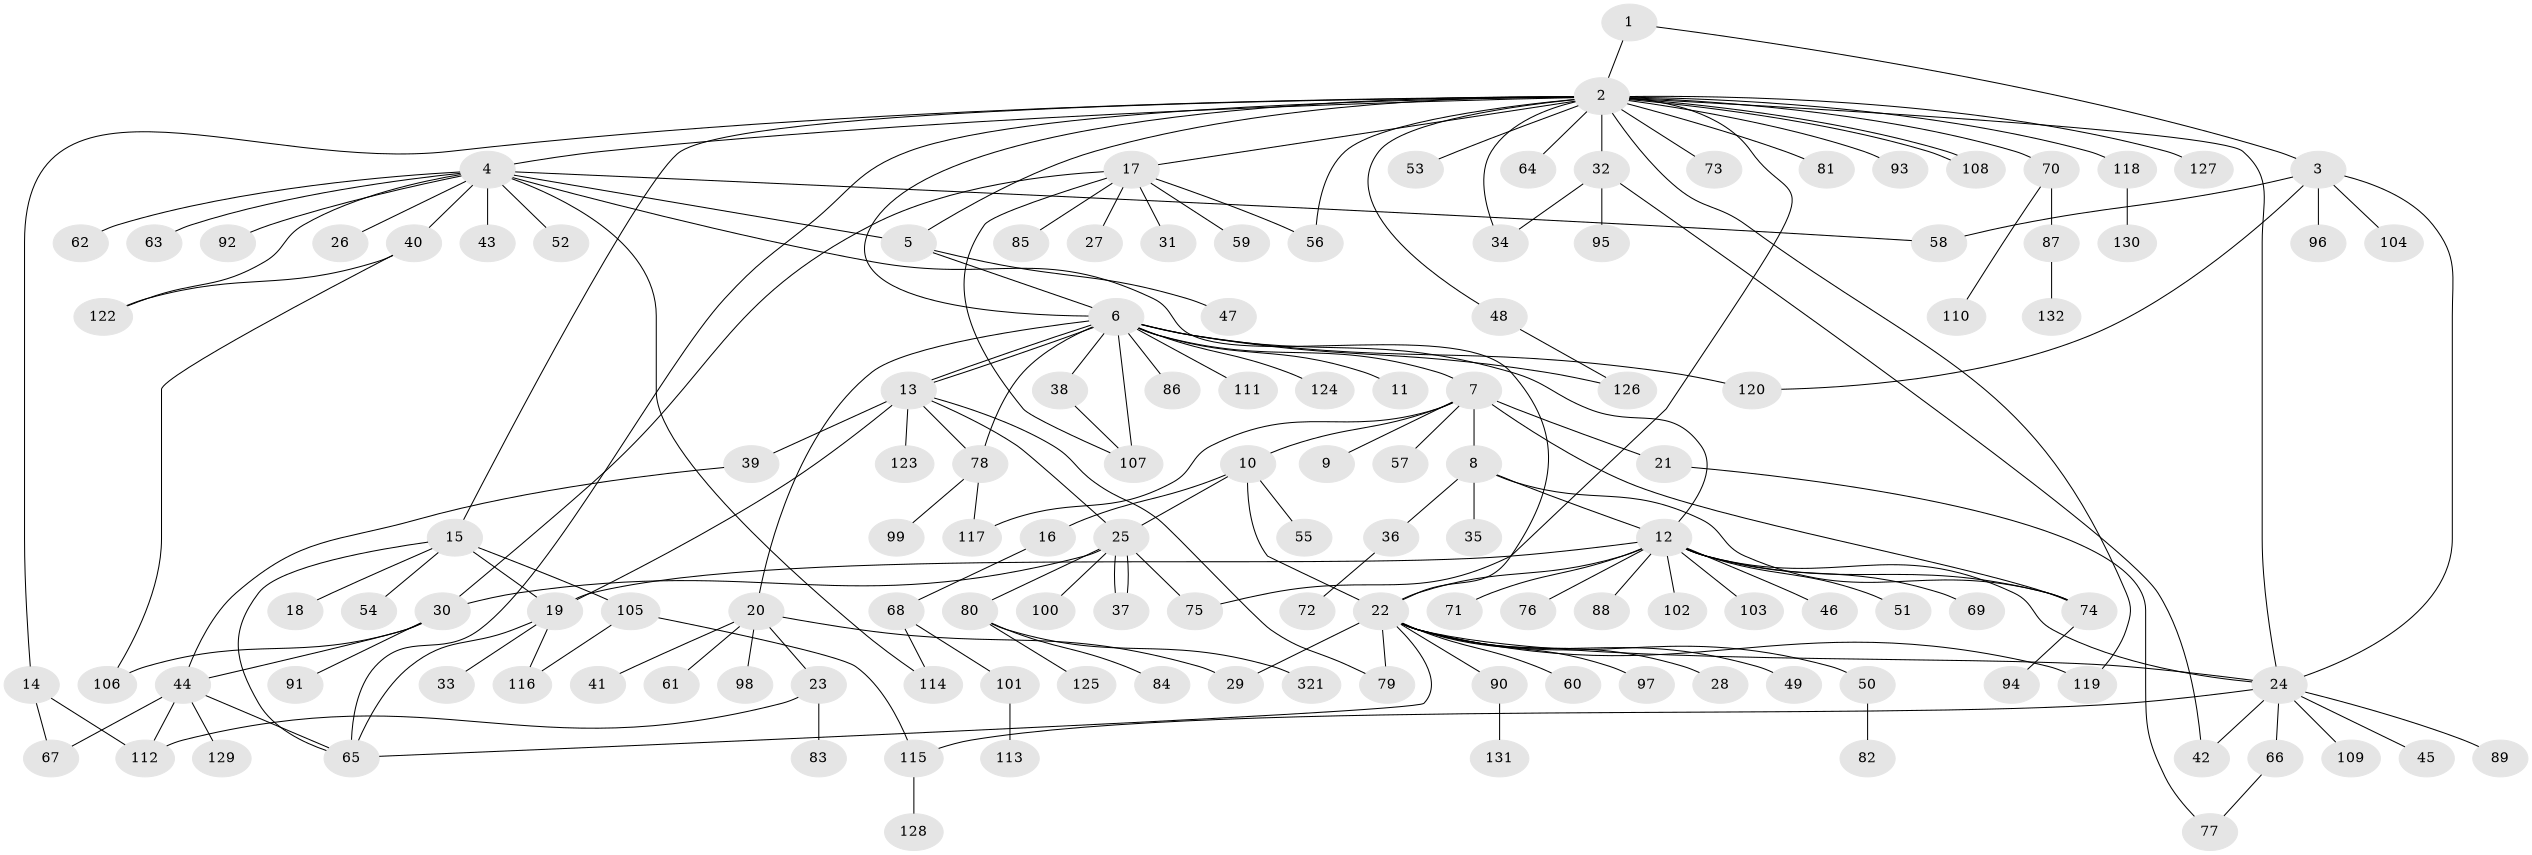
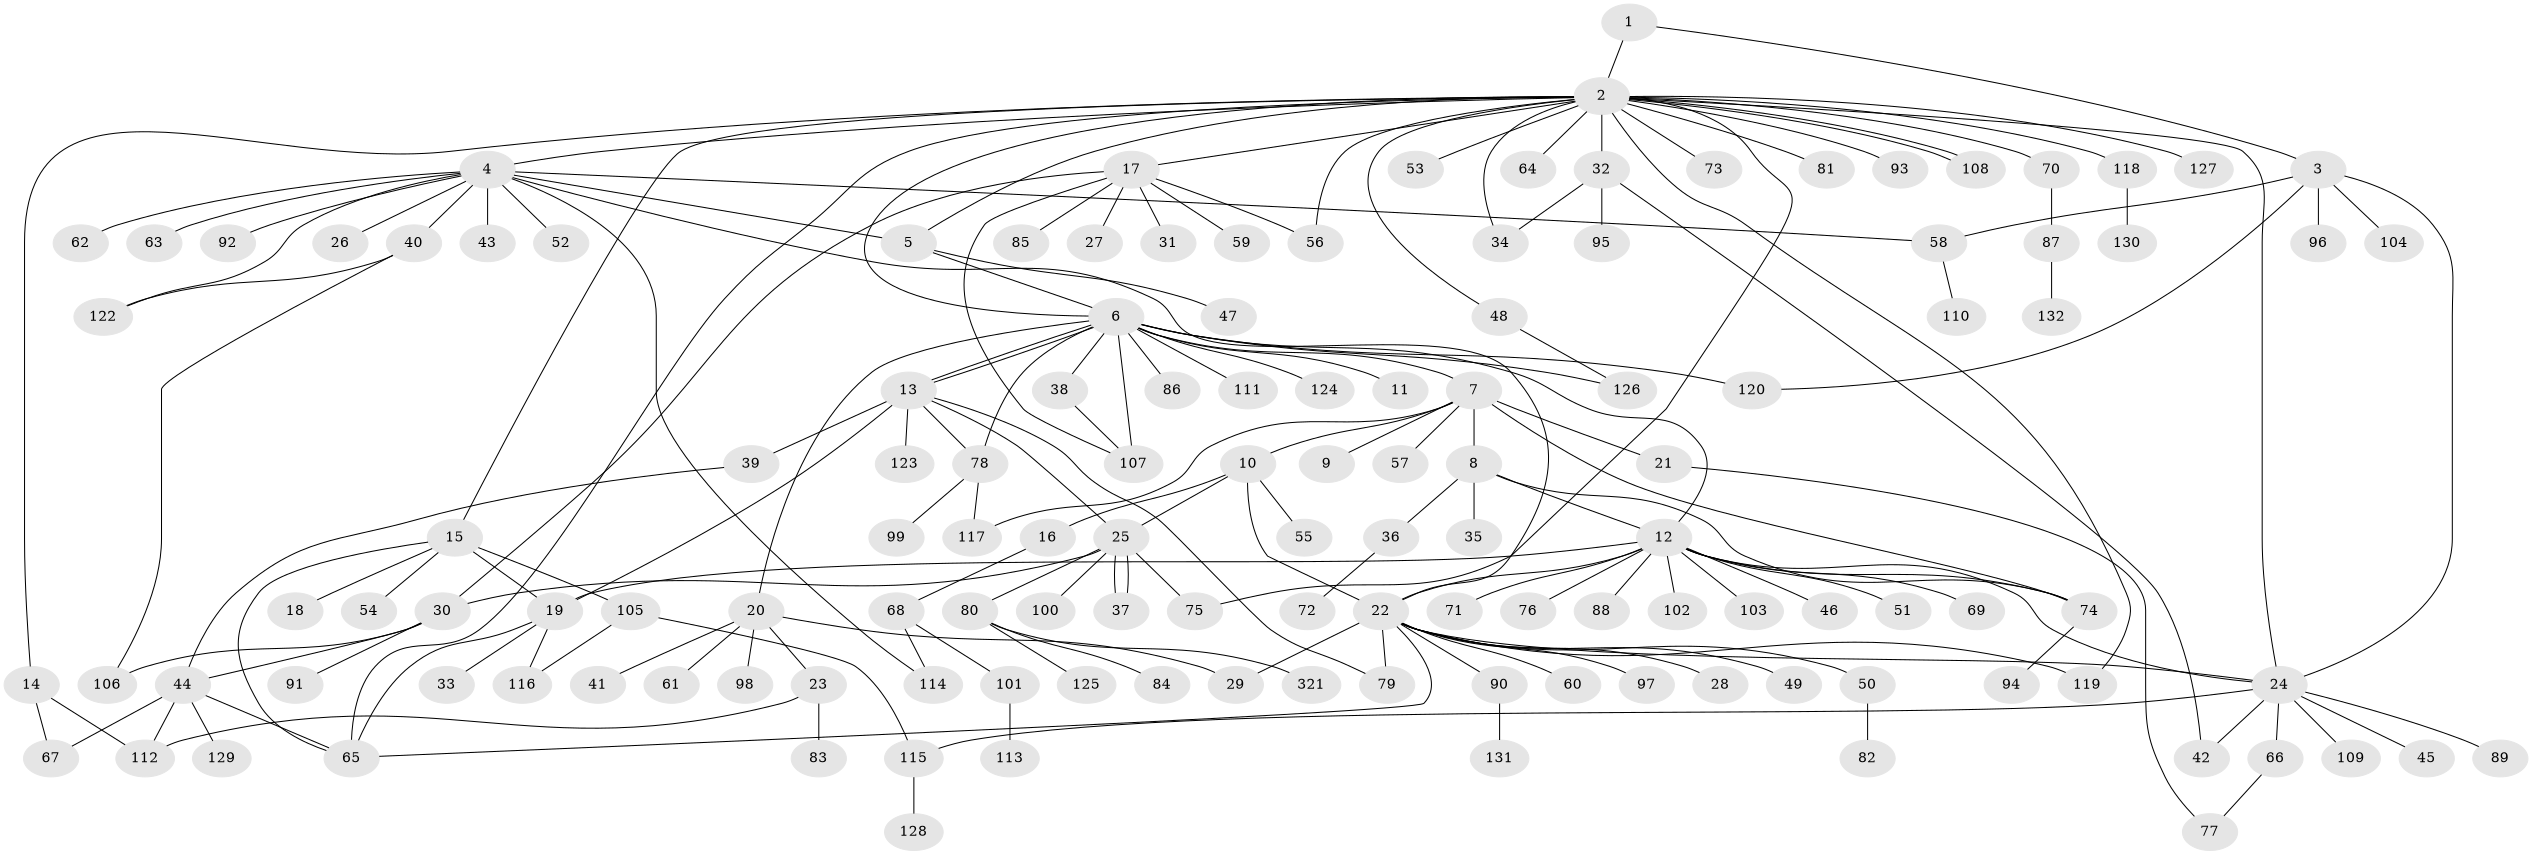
edge "70" -- "110": now "58" -- "110"
